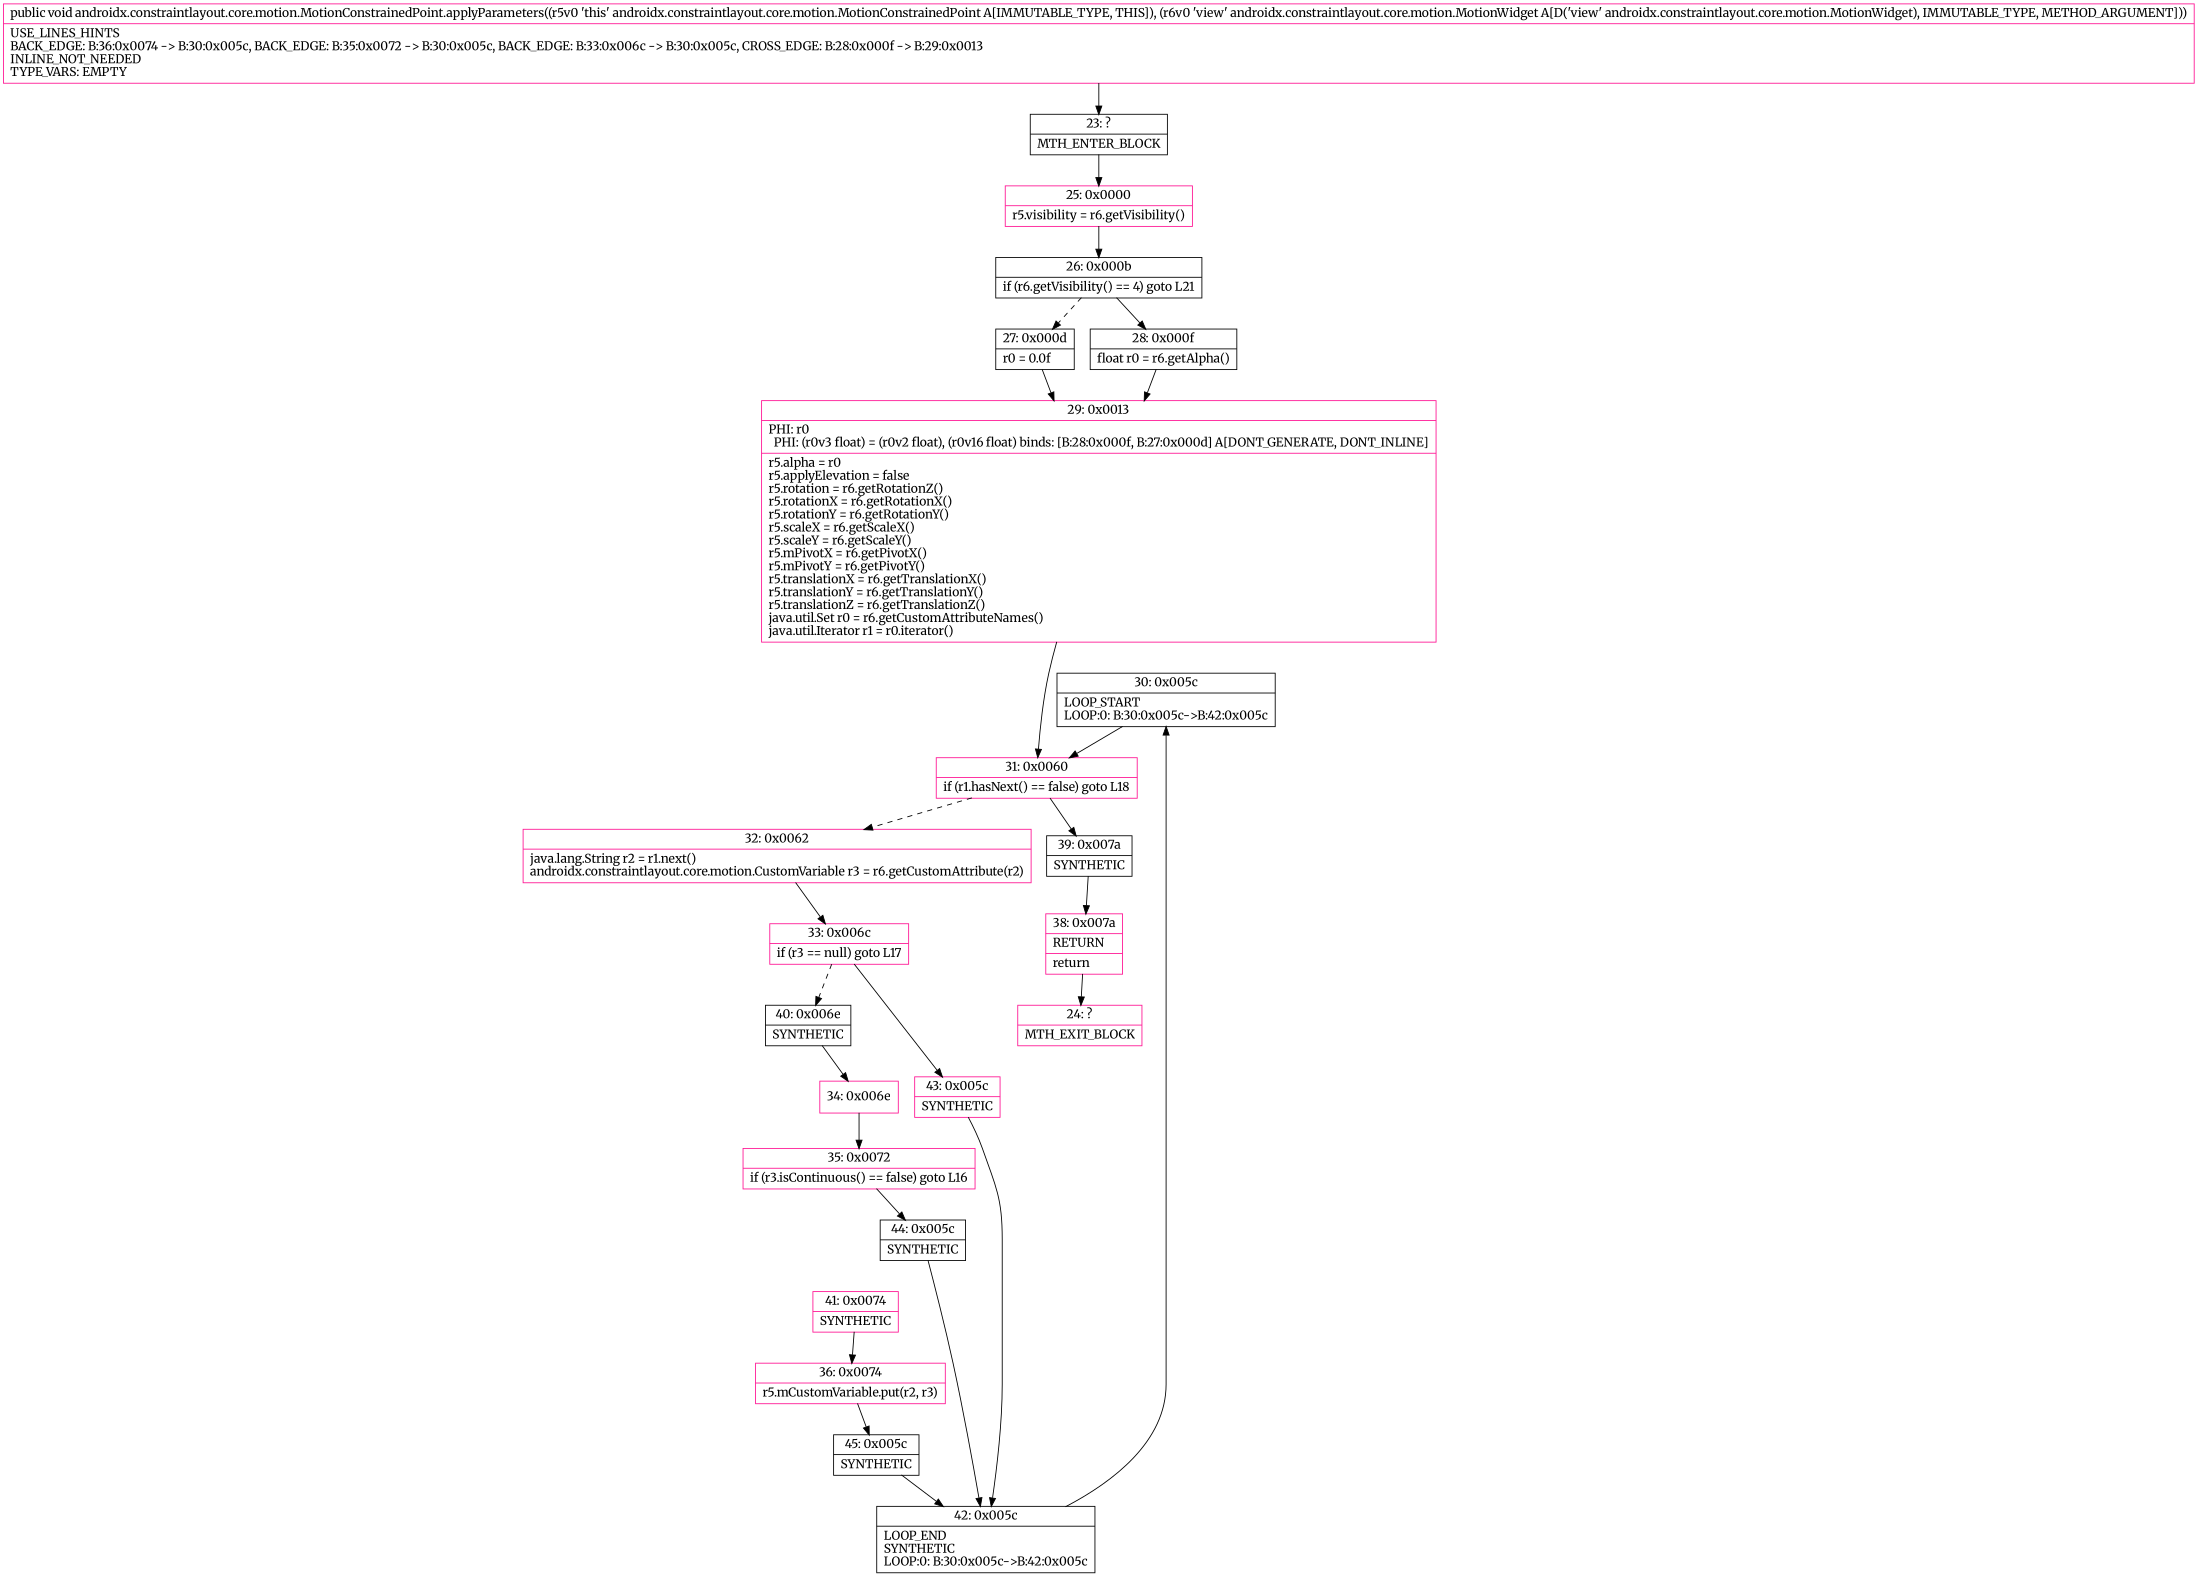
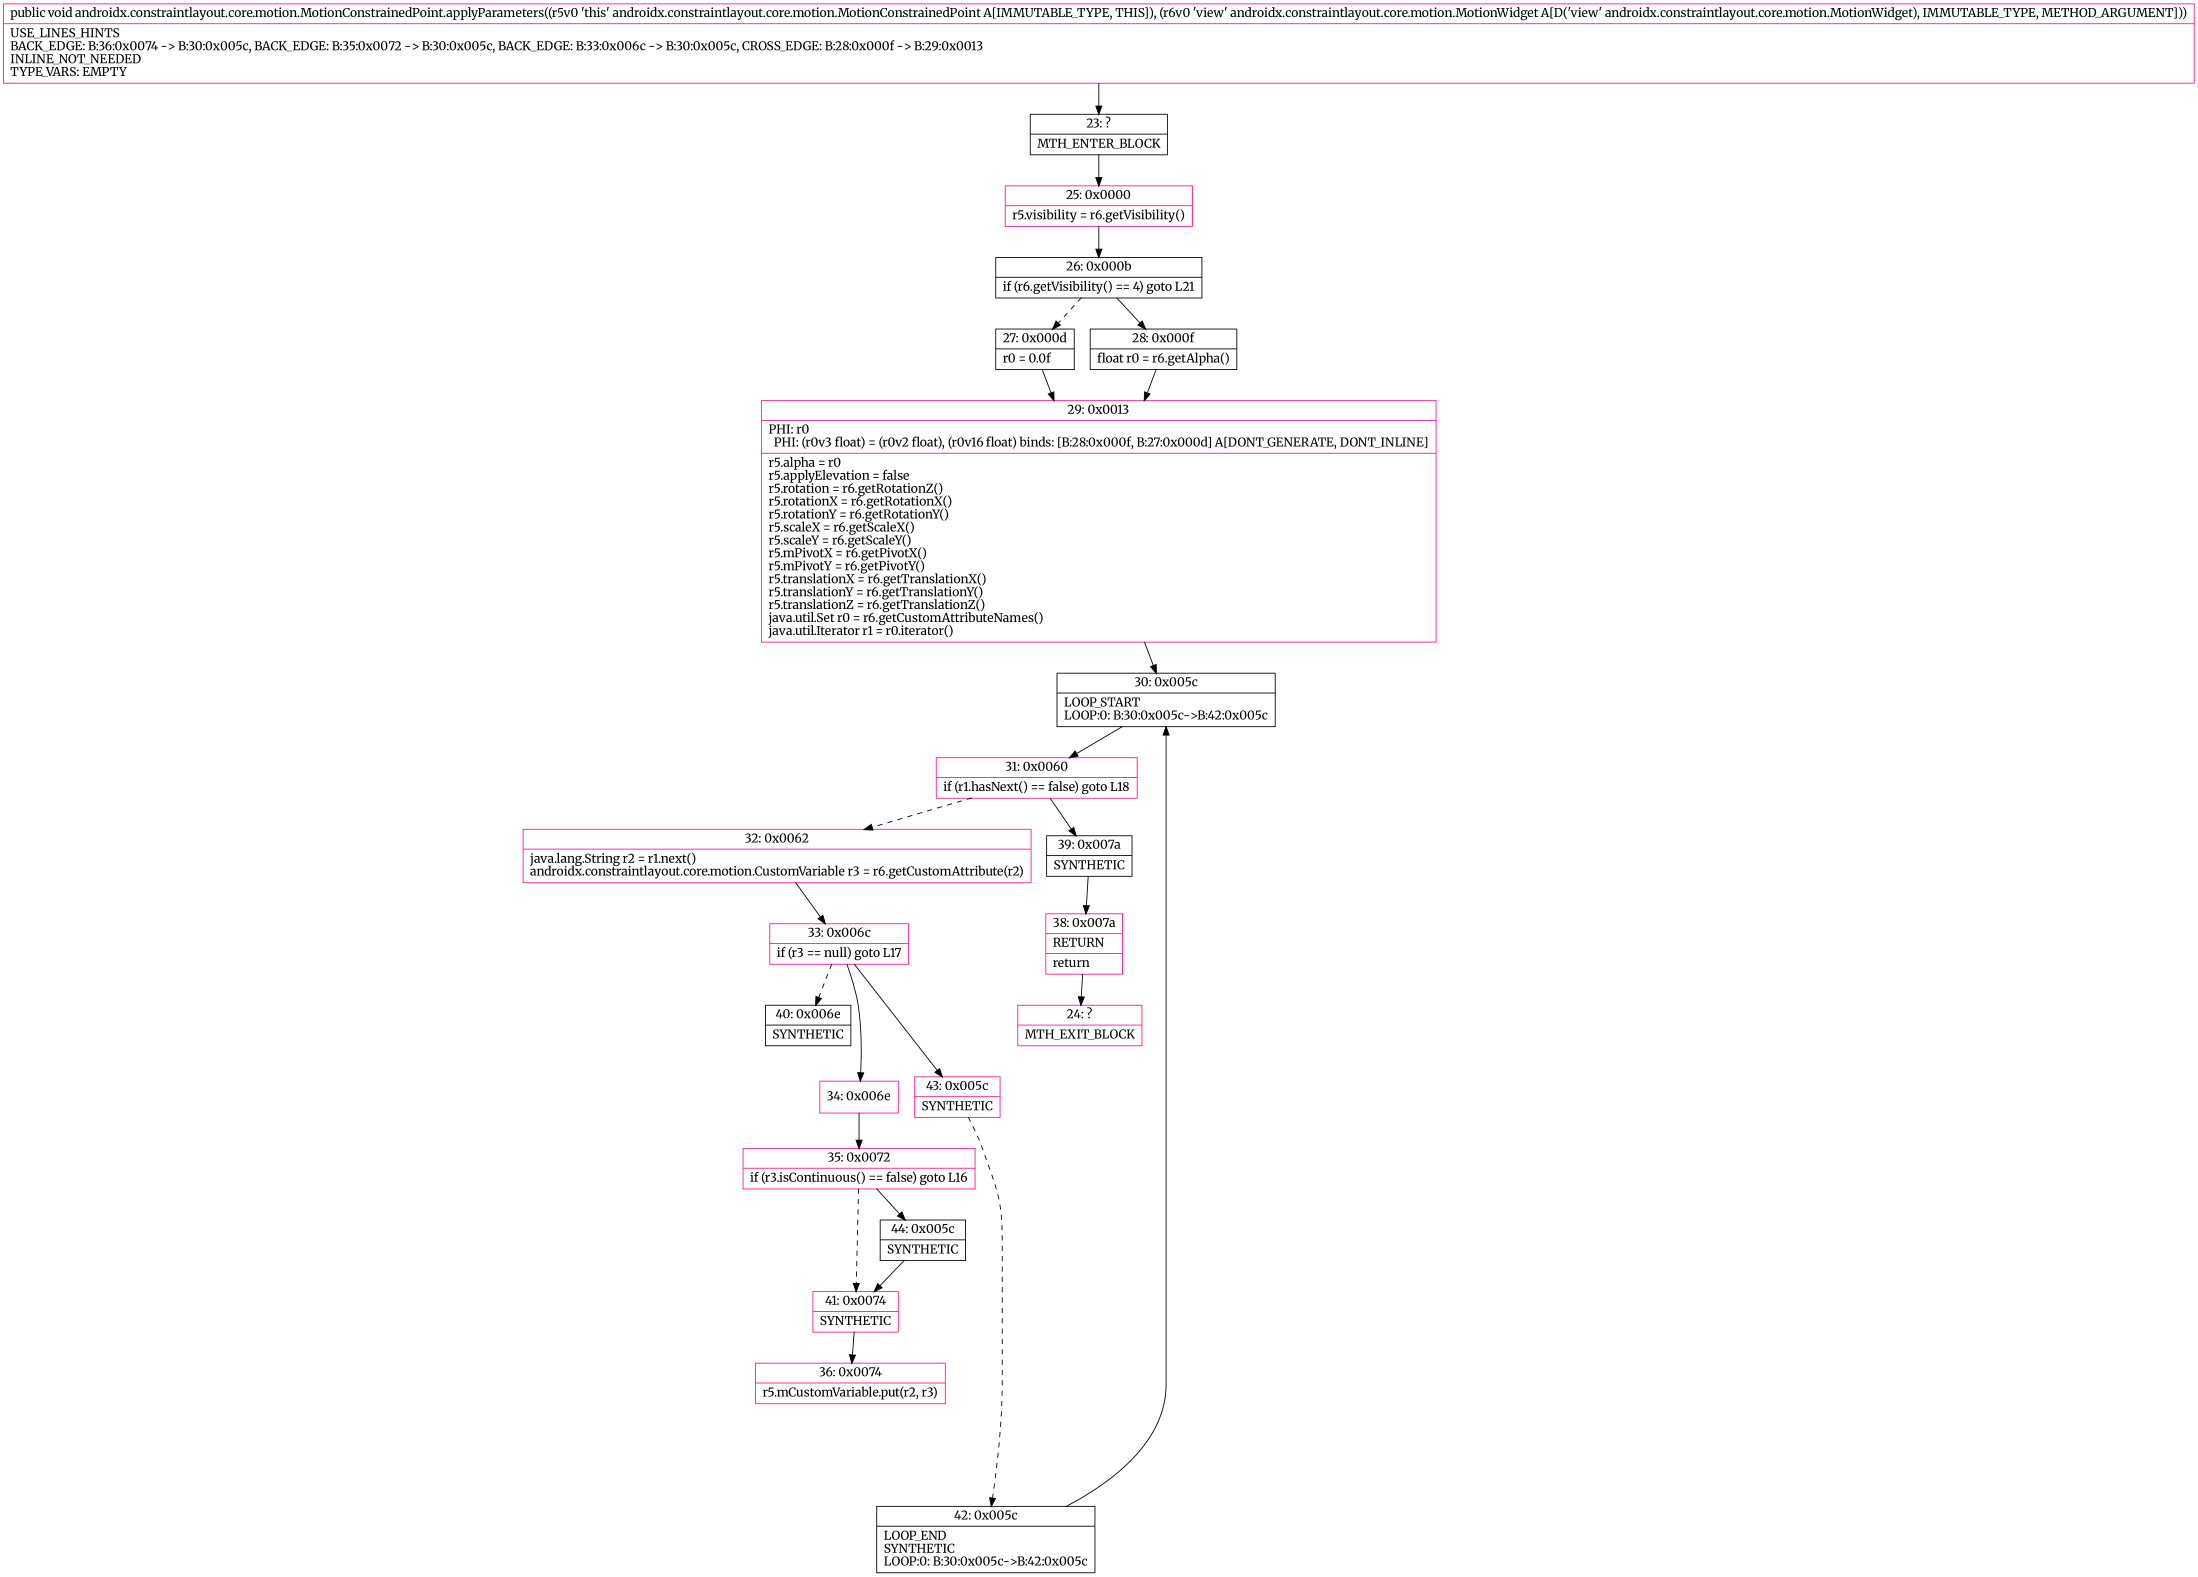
edge "29: 0x0013" -> "31: 0x0060": now "29: 0x0013" -> "30: 0x005c"
edge "40: 0x006e" -> "34: 0x006e": now "33: 0x006c" -> "34: 0x006e"
edge "35: 0x0072" -> "41: 0x0074": added
edge "43: 0x005c" -> "42: 0x005c": style solid -> dashed
edge "44: 0x005c" -> "42: 0x005c": now "44: 0x005c" -> "41: 0x0074"
node "45: 0x005c": removed
